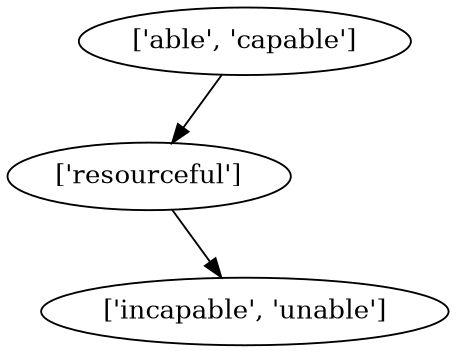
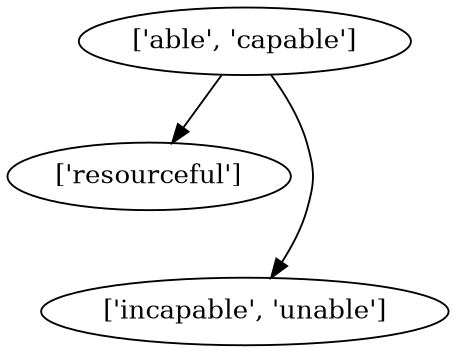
edge "['resourceful']" -> "['incapable', 'unable']": now "['able', 'capable']" -> "['incapable', 'unable']"
